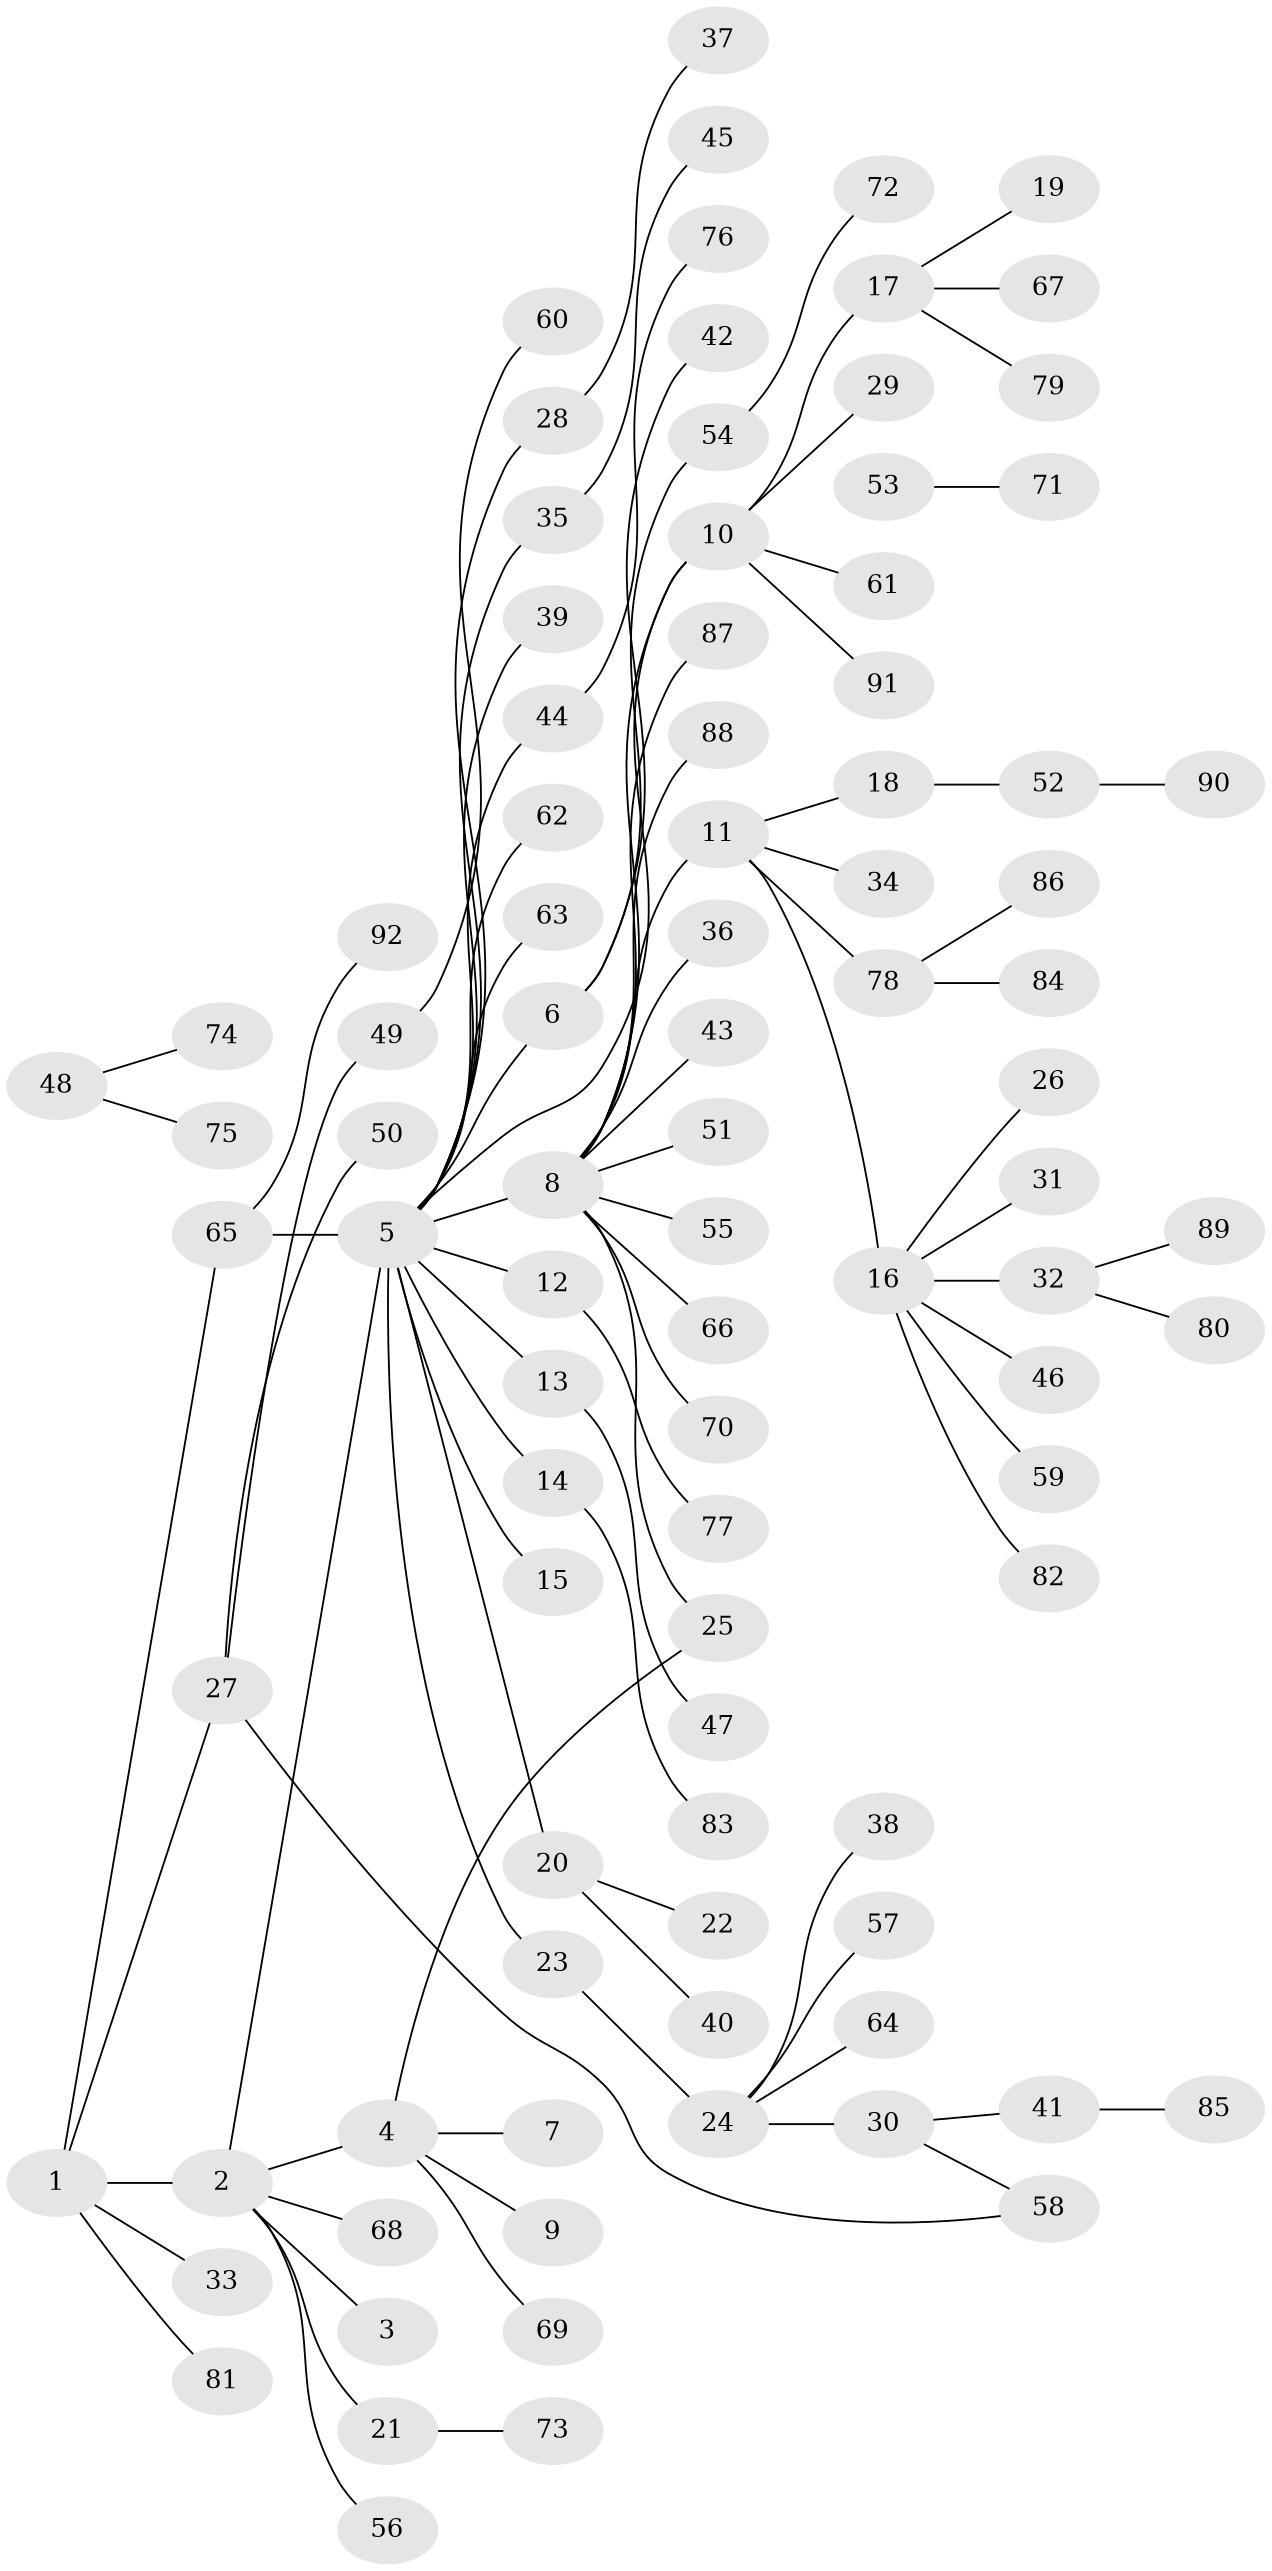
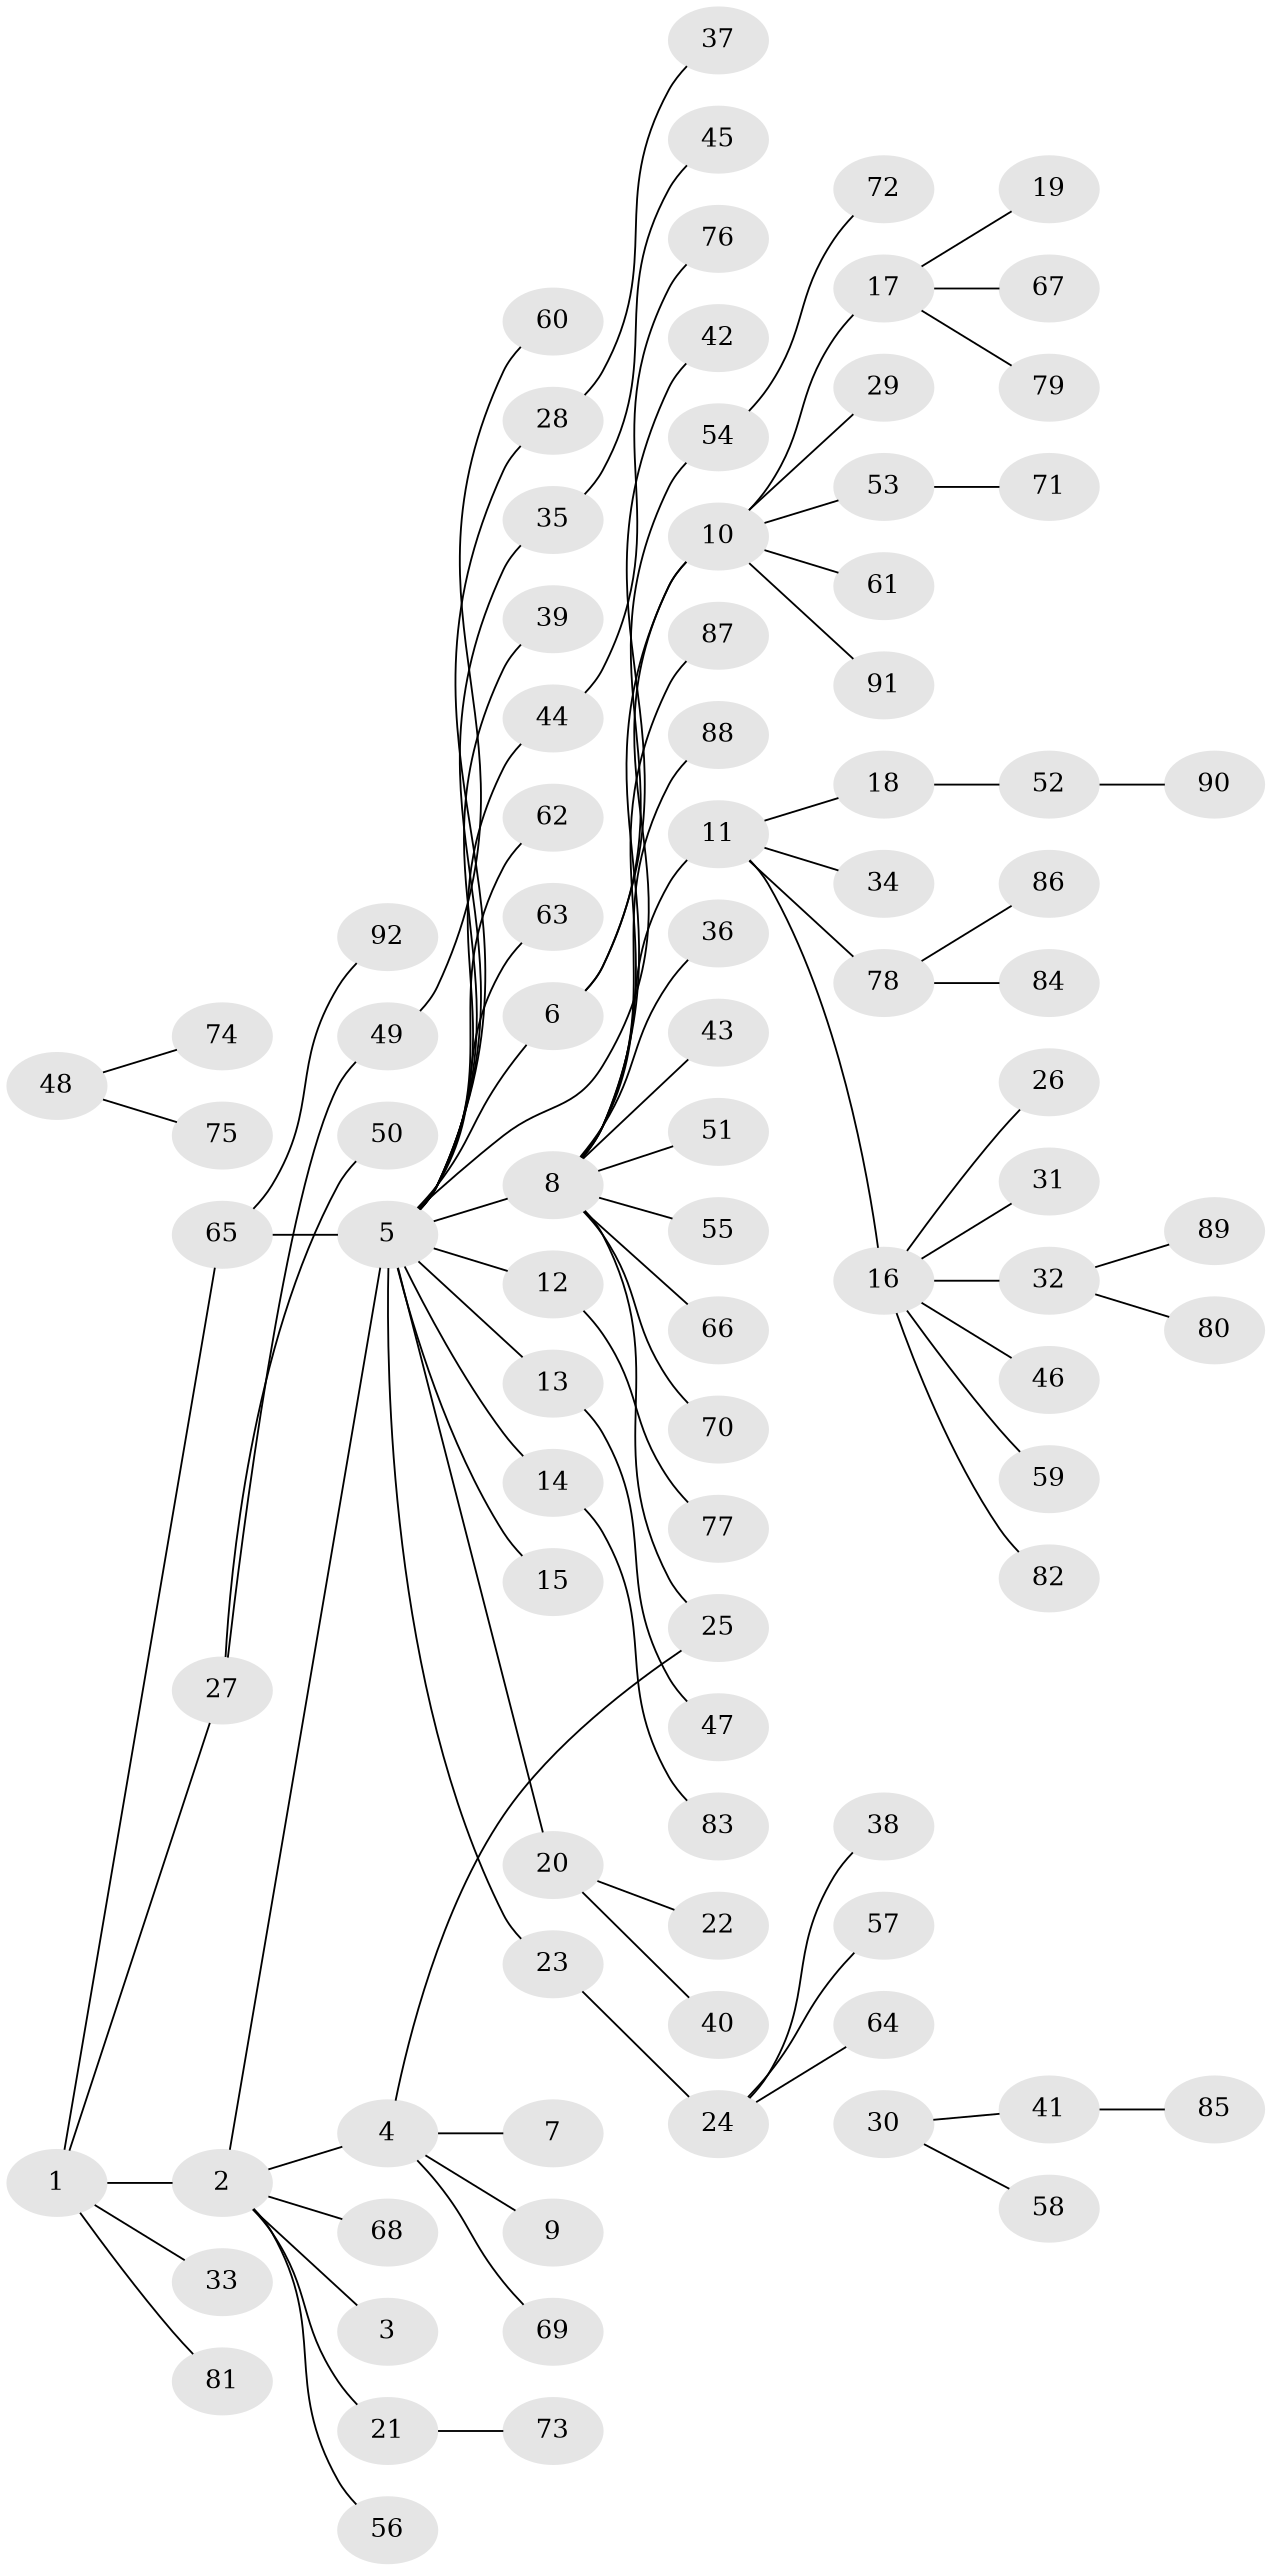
edge "53" -- "10": added
edge "27" -- "58": removed
edge "24" -- "30": removed
